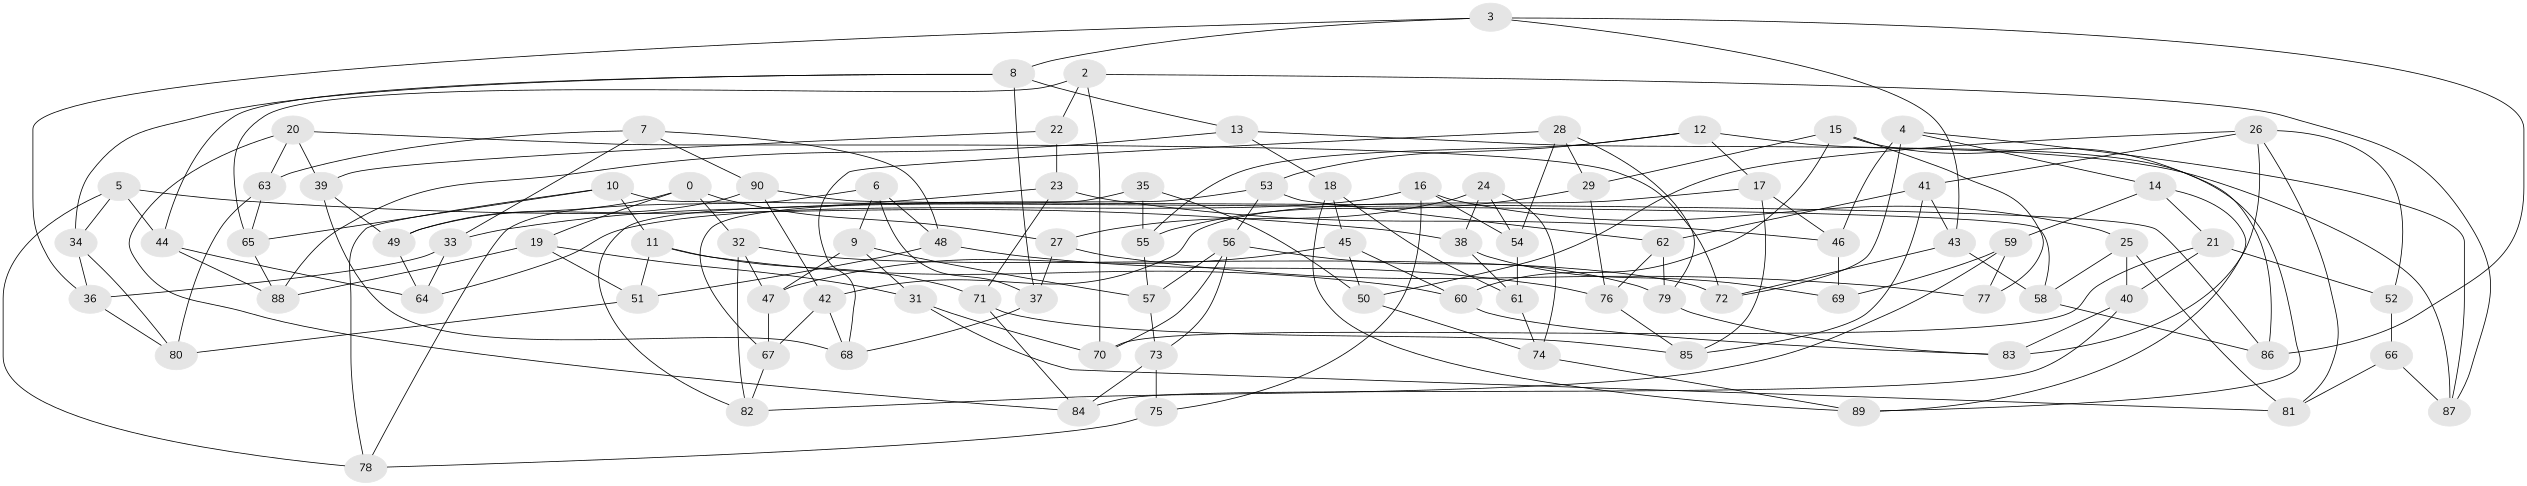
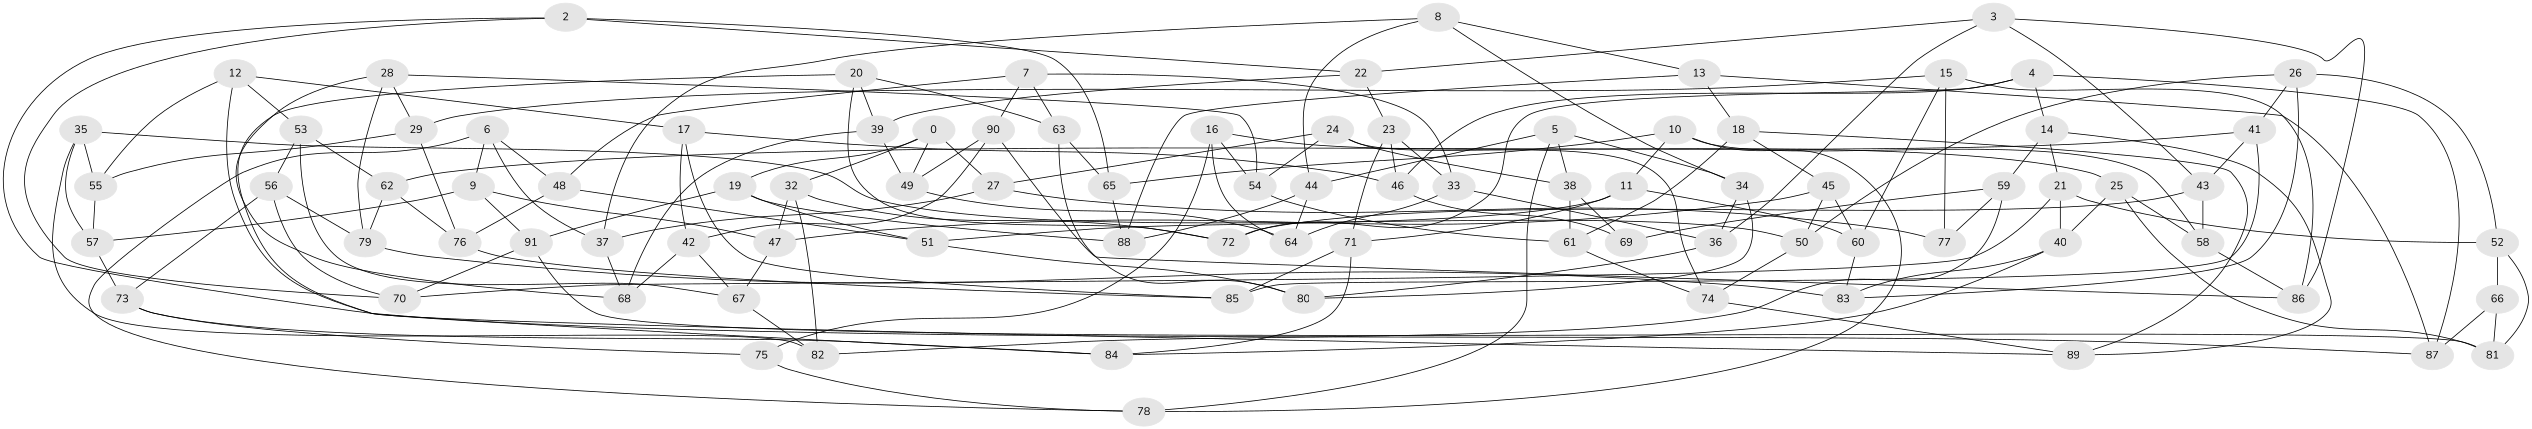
edge "3" -- "8": now "3" -- "22"
edge "26" -- "81": now "52" -- "81"
edge "56" -- "57": now "35" -- "57"
node "31": label "31" -> "91"
